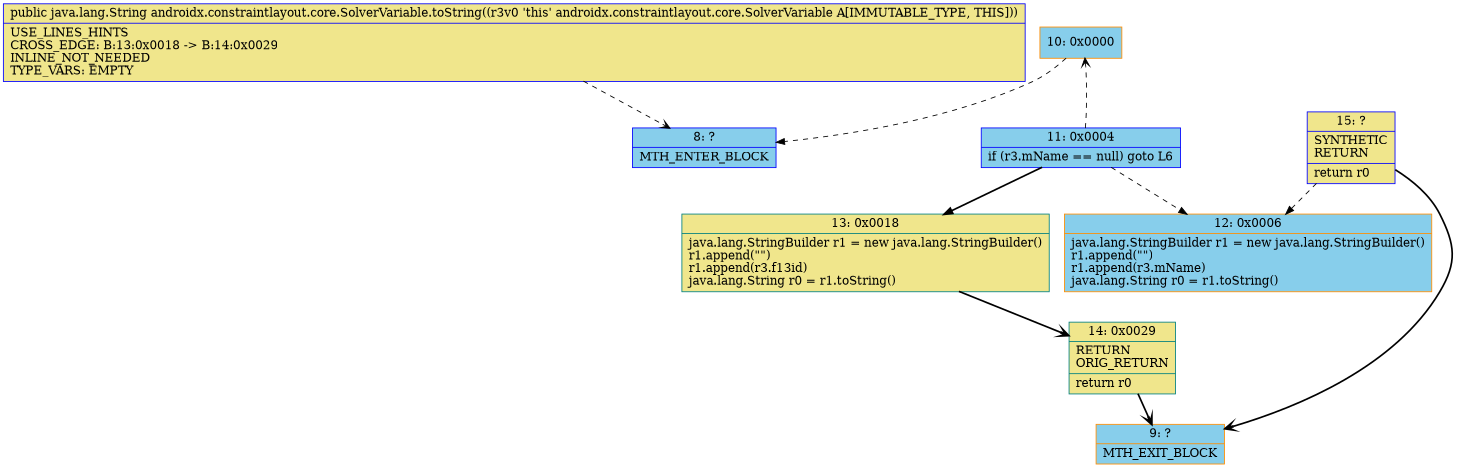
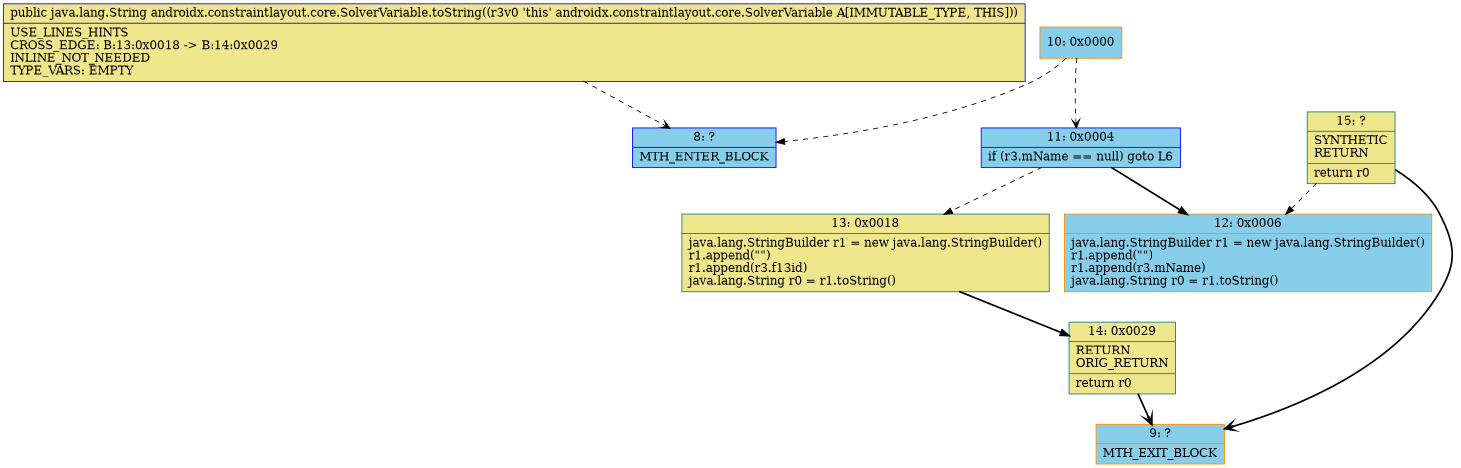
edge "11: 0x0004" -> "10: 0x0000": reversed
node "15: ?": color blue -> teal
edge "11: 0x0004" -> "13: 0x0018": style bold -> dashed
edge "11: 0x0004" -> "12: 0x0006": style dashed -> bold
edge "13: 0x0018" -> "14: 0x0029": arrowhead vee -> normal
